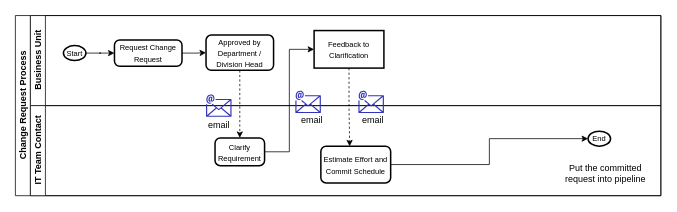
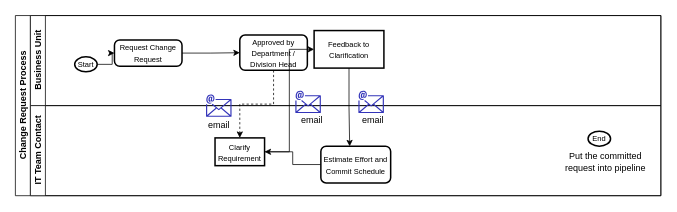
node "Start": moved (75, 53) -> (86, 64)
node "Approved by Department / Division Head": moved (240, 53) -> (273, 53)
edge "Feedback to Clarification" -> "Estimate Effort and Commit Schedule": style dashed -> solid
node "Clarify Requirement": shape rounded rectangle -> rectangle
edge "Estimate Effort and Commit Schedule" -> "End": now "Estimate Effort and Commit Schedule" -> "Clarify Requirement"
node "Put the committed request into pipeline": moved (605, 173) -> (605, 161)
